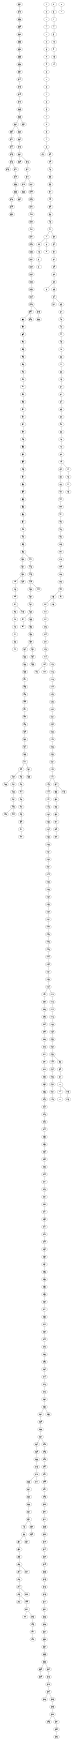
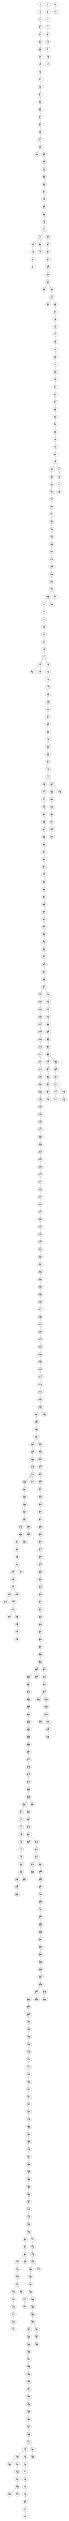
node "343": removed
node "332": added
